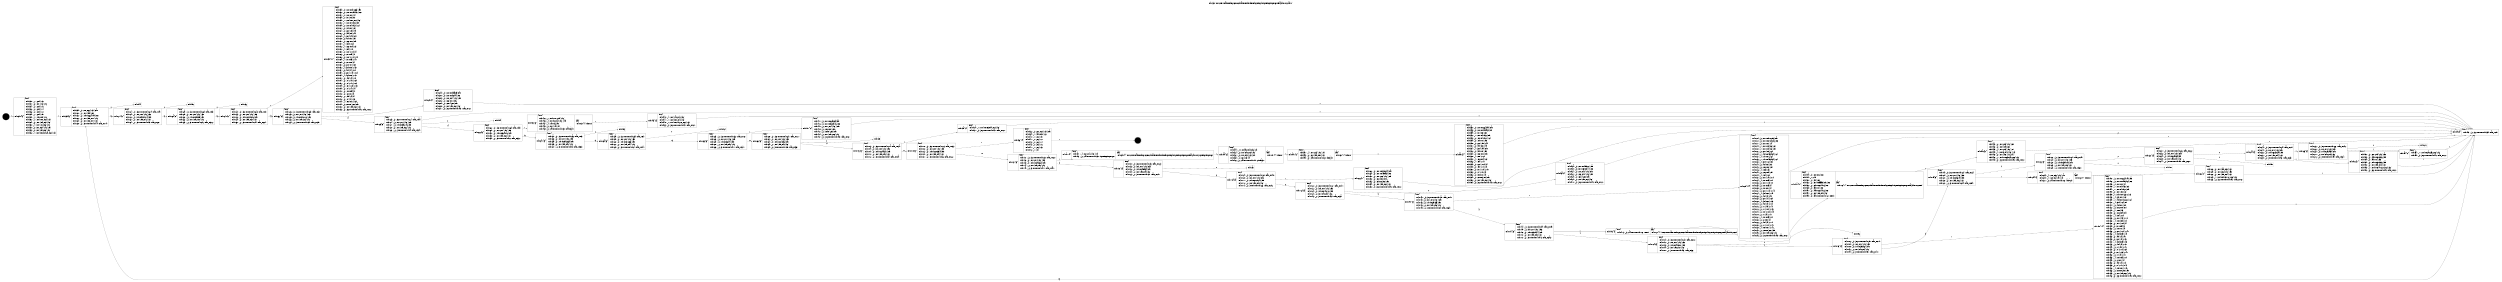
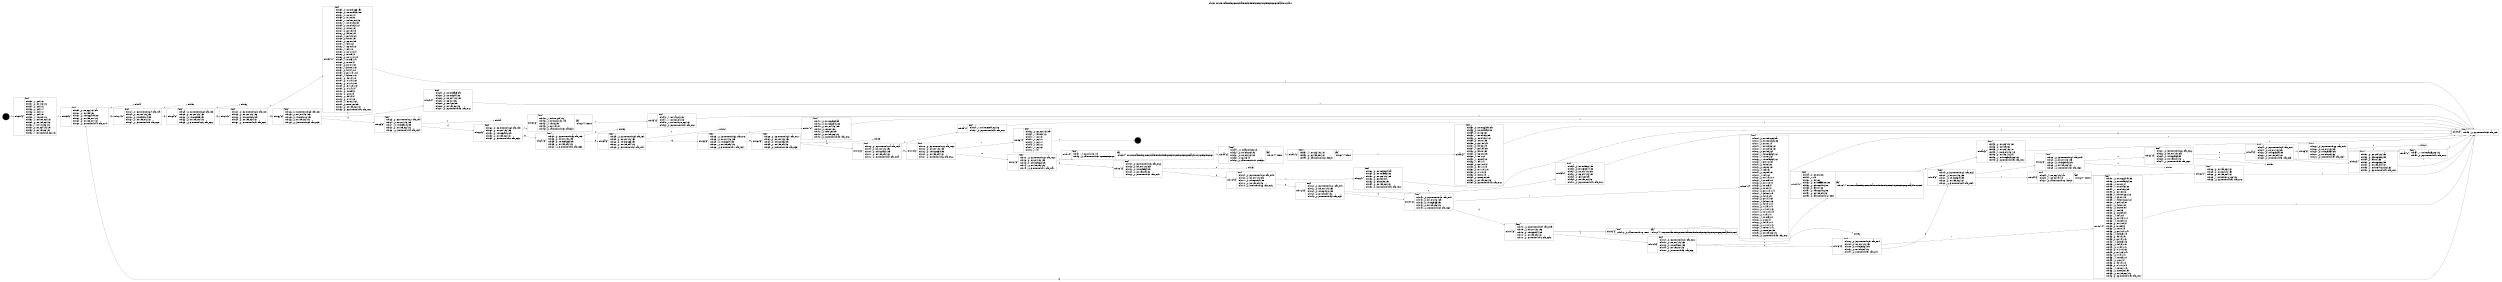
edge "0x40166f [25]" -> "0x401d92 [5]": now "0x401c9d [141]" -> "0x401d92 [5]"
